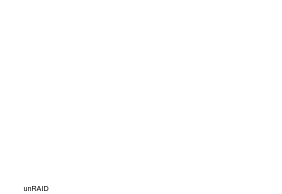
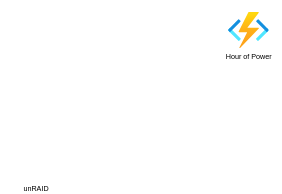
node "Hour of Power": added
